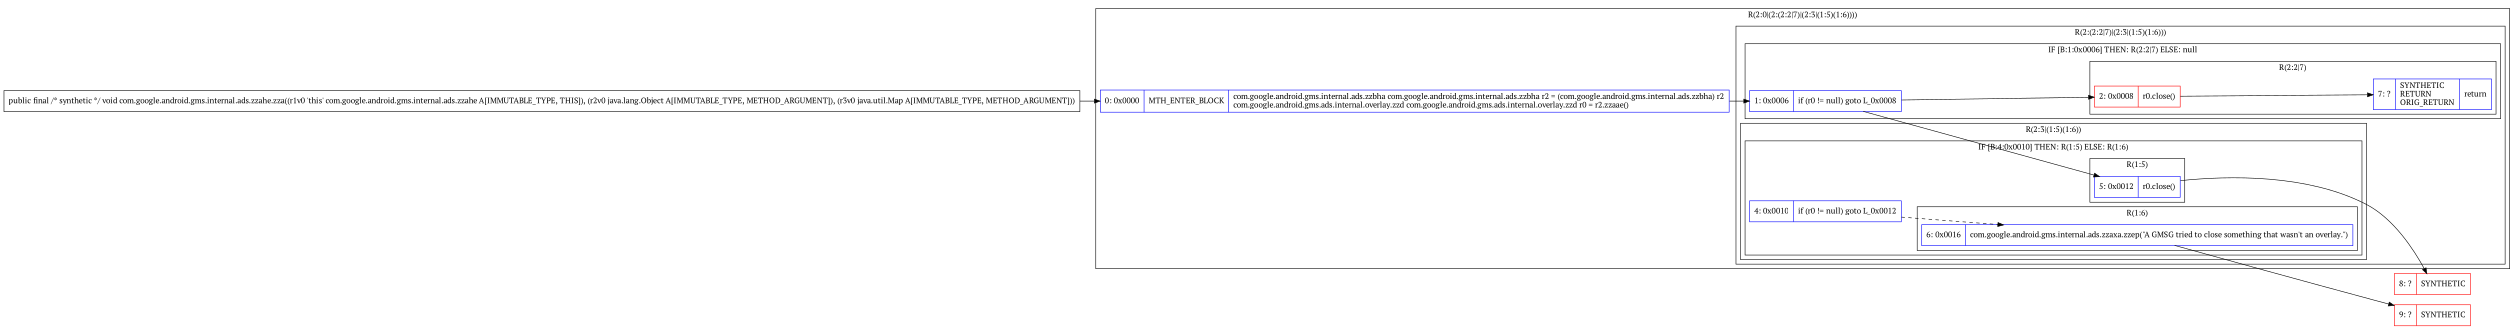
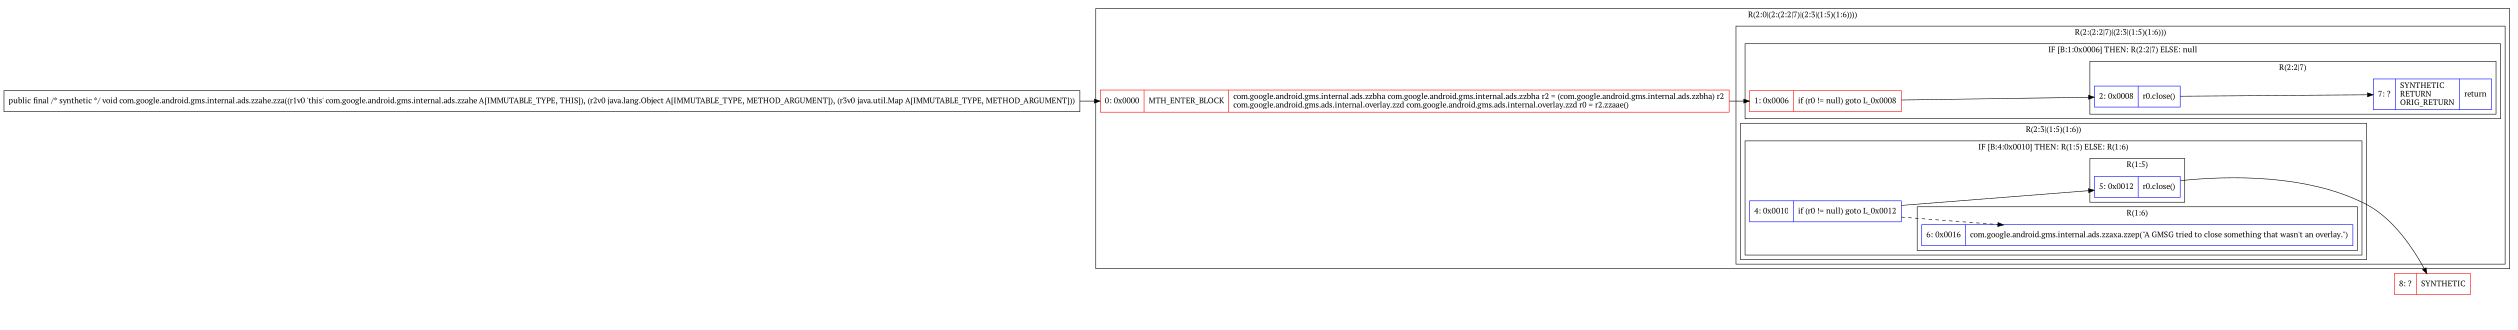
node "2: 0x0008": color red -> blue
node "0: 0x0000": color blue -> red
node "1: 0x0006": color blue -> red
edge "1: 0x0006" -> "5: 0x0012": now "4: 0x0010" -> "5: 0x0012"
node "9: ?": removed
